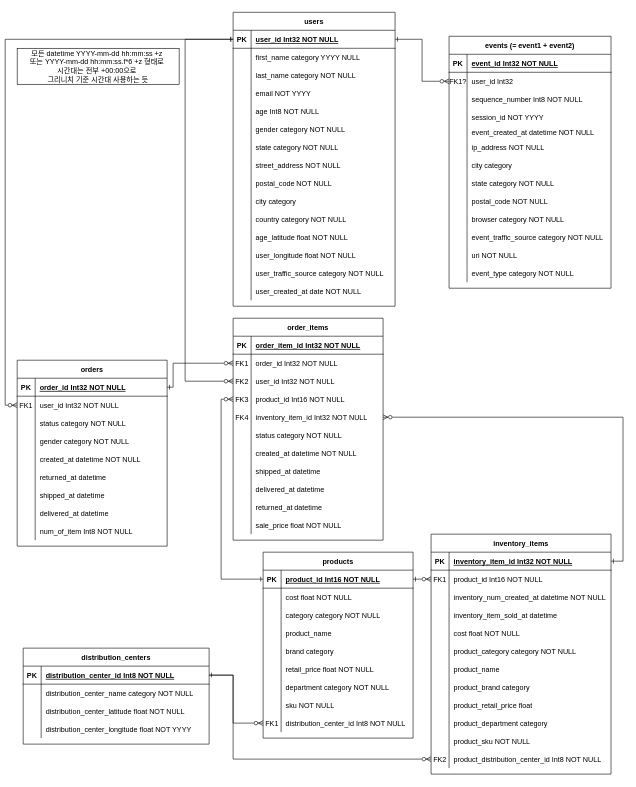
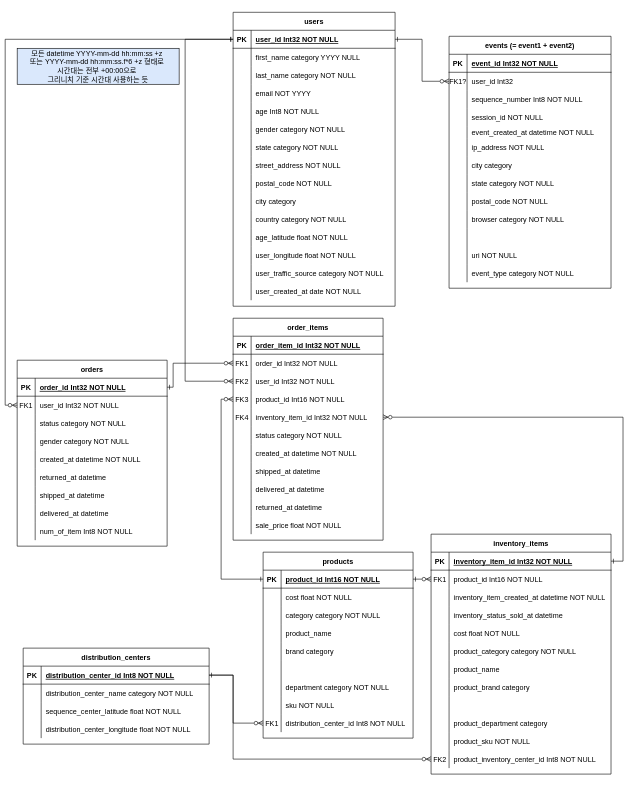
node "모든 datetime YYYY-mm-dd hh:mm:ss +z 또는 YYYY-mm-dd hh:mm:ss.f*6 +z 형태로 시간대는 전부 +00:00으로 그리니치 기준 시간대 사용하는 듯": fillcolor #ffffff -> #dae8fc
node "session_id NOT YYYY": label "session_id NOT YYYY" -> "session_id NOT NULL"
node "event_traffic_source category NOT NULL": removed
node "inventory_num_created_at datetime NOT NULL": label "inventory_num_created_at datetime NOT NULL" -> "inventory_item_created_at datetime NOT NULL"
node "inventory_item_sold_at datetime": label "inventory_item_sold_at datetime" -> "inventory_status_sold_at datetime"
node "retail_price float NOT NULL": removed
node "product_retail_price float": removed
node "distribution_center_latitude float NOT NULL": label "distribution_center_latitude float NOT NULL" -> "sequence_center_latitude float NOT NULL"
node "distribution_center_longitude float NOT YYYY": label "distribution_center_longitude float NOT YYYY" -> "distribution_center_longitude float NOT NULL"
node "product_distribution_center_id Int8 NOT NULL": label "product_distribution_center_id Int8 NOT NULL" -> "product_inventory_center_id Int8 NOT NULL"
